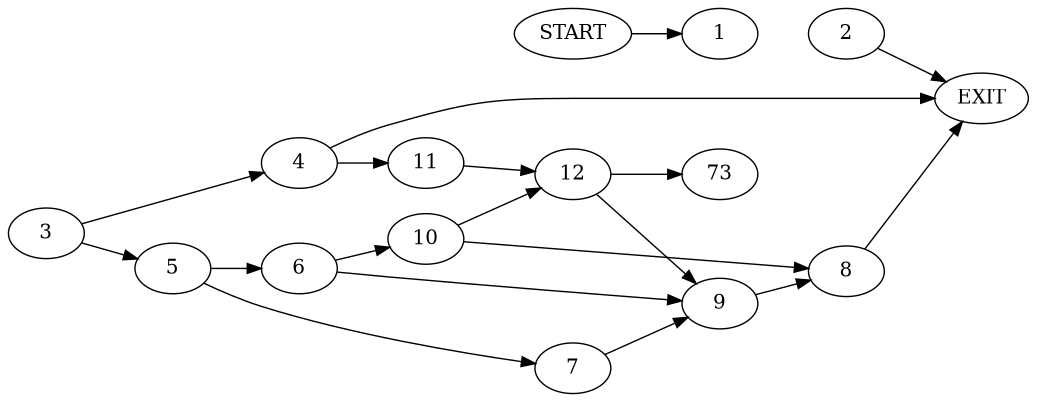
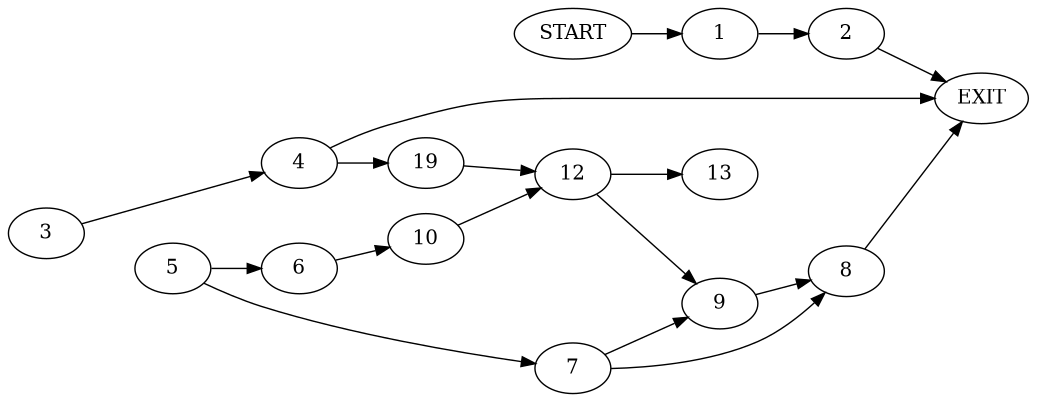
edge "1" -> "2": added
node "11": label "11" -> "19"
node "73": label "73" -> "13"
edge "3" -> "5": removed
edge "10" -> "8": now "7" -> "8"
edge "6" -> "9": removed
